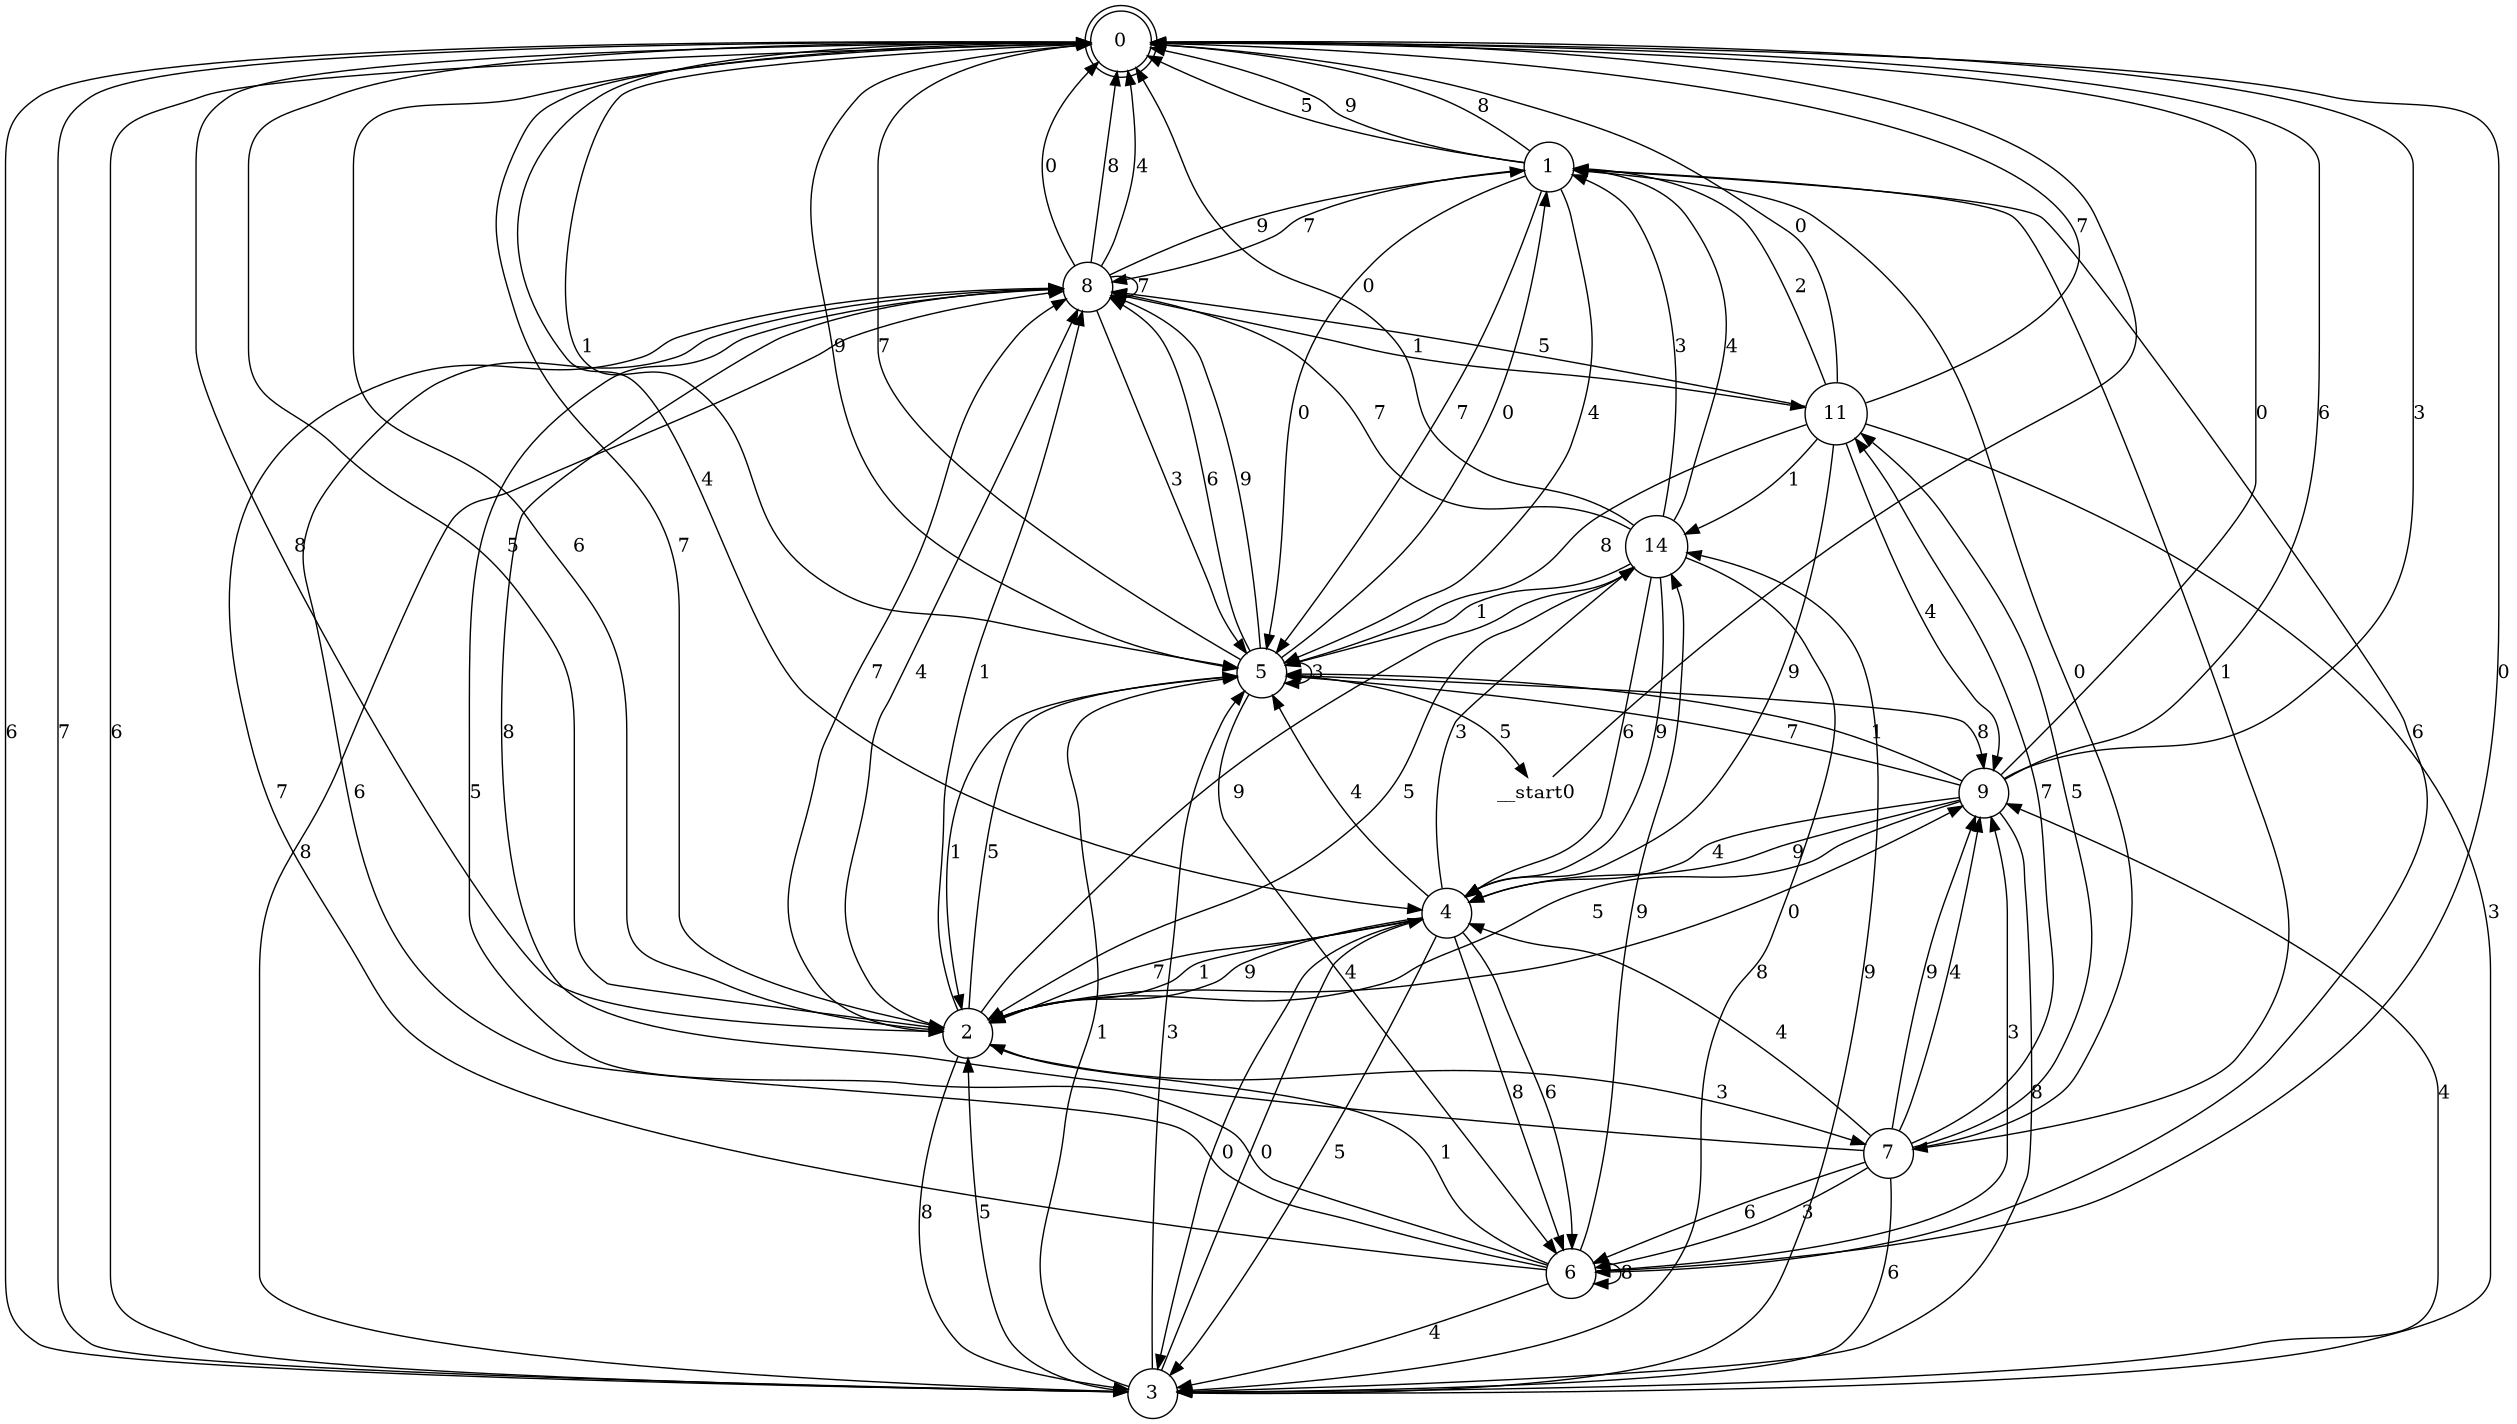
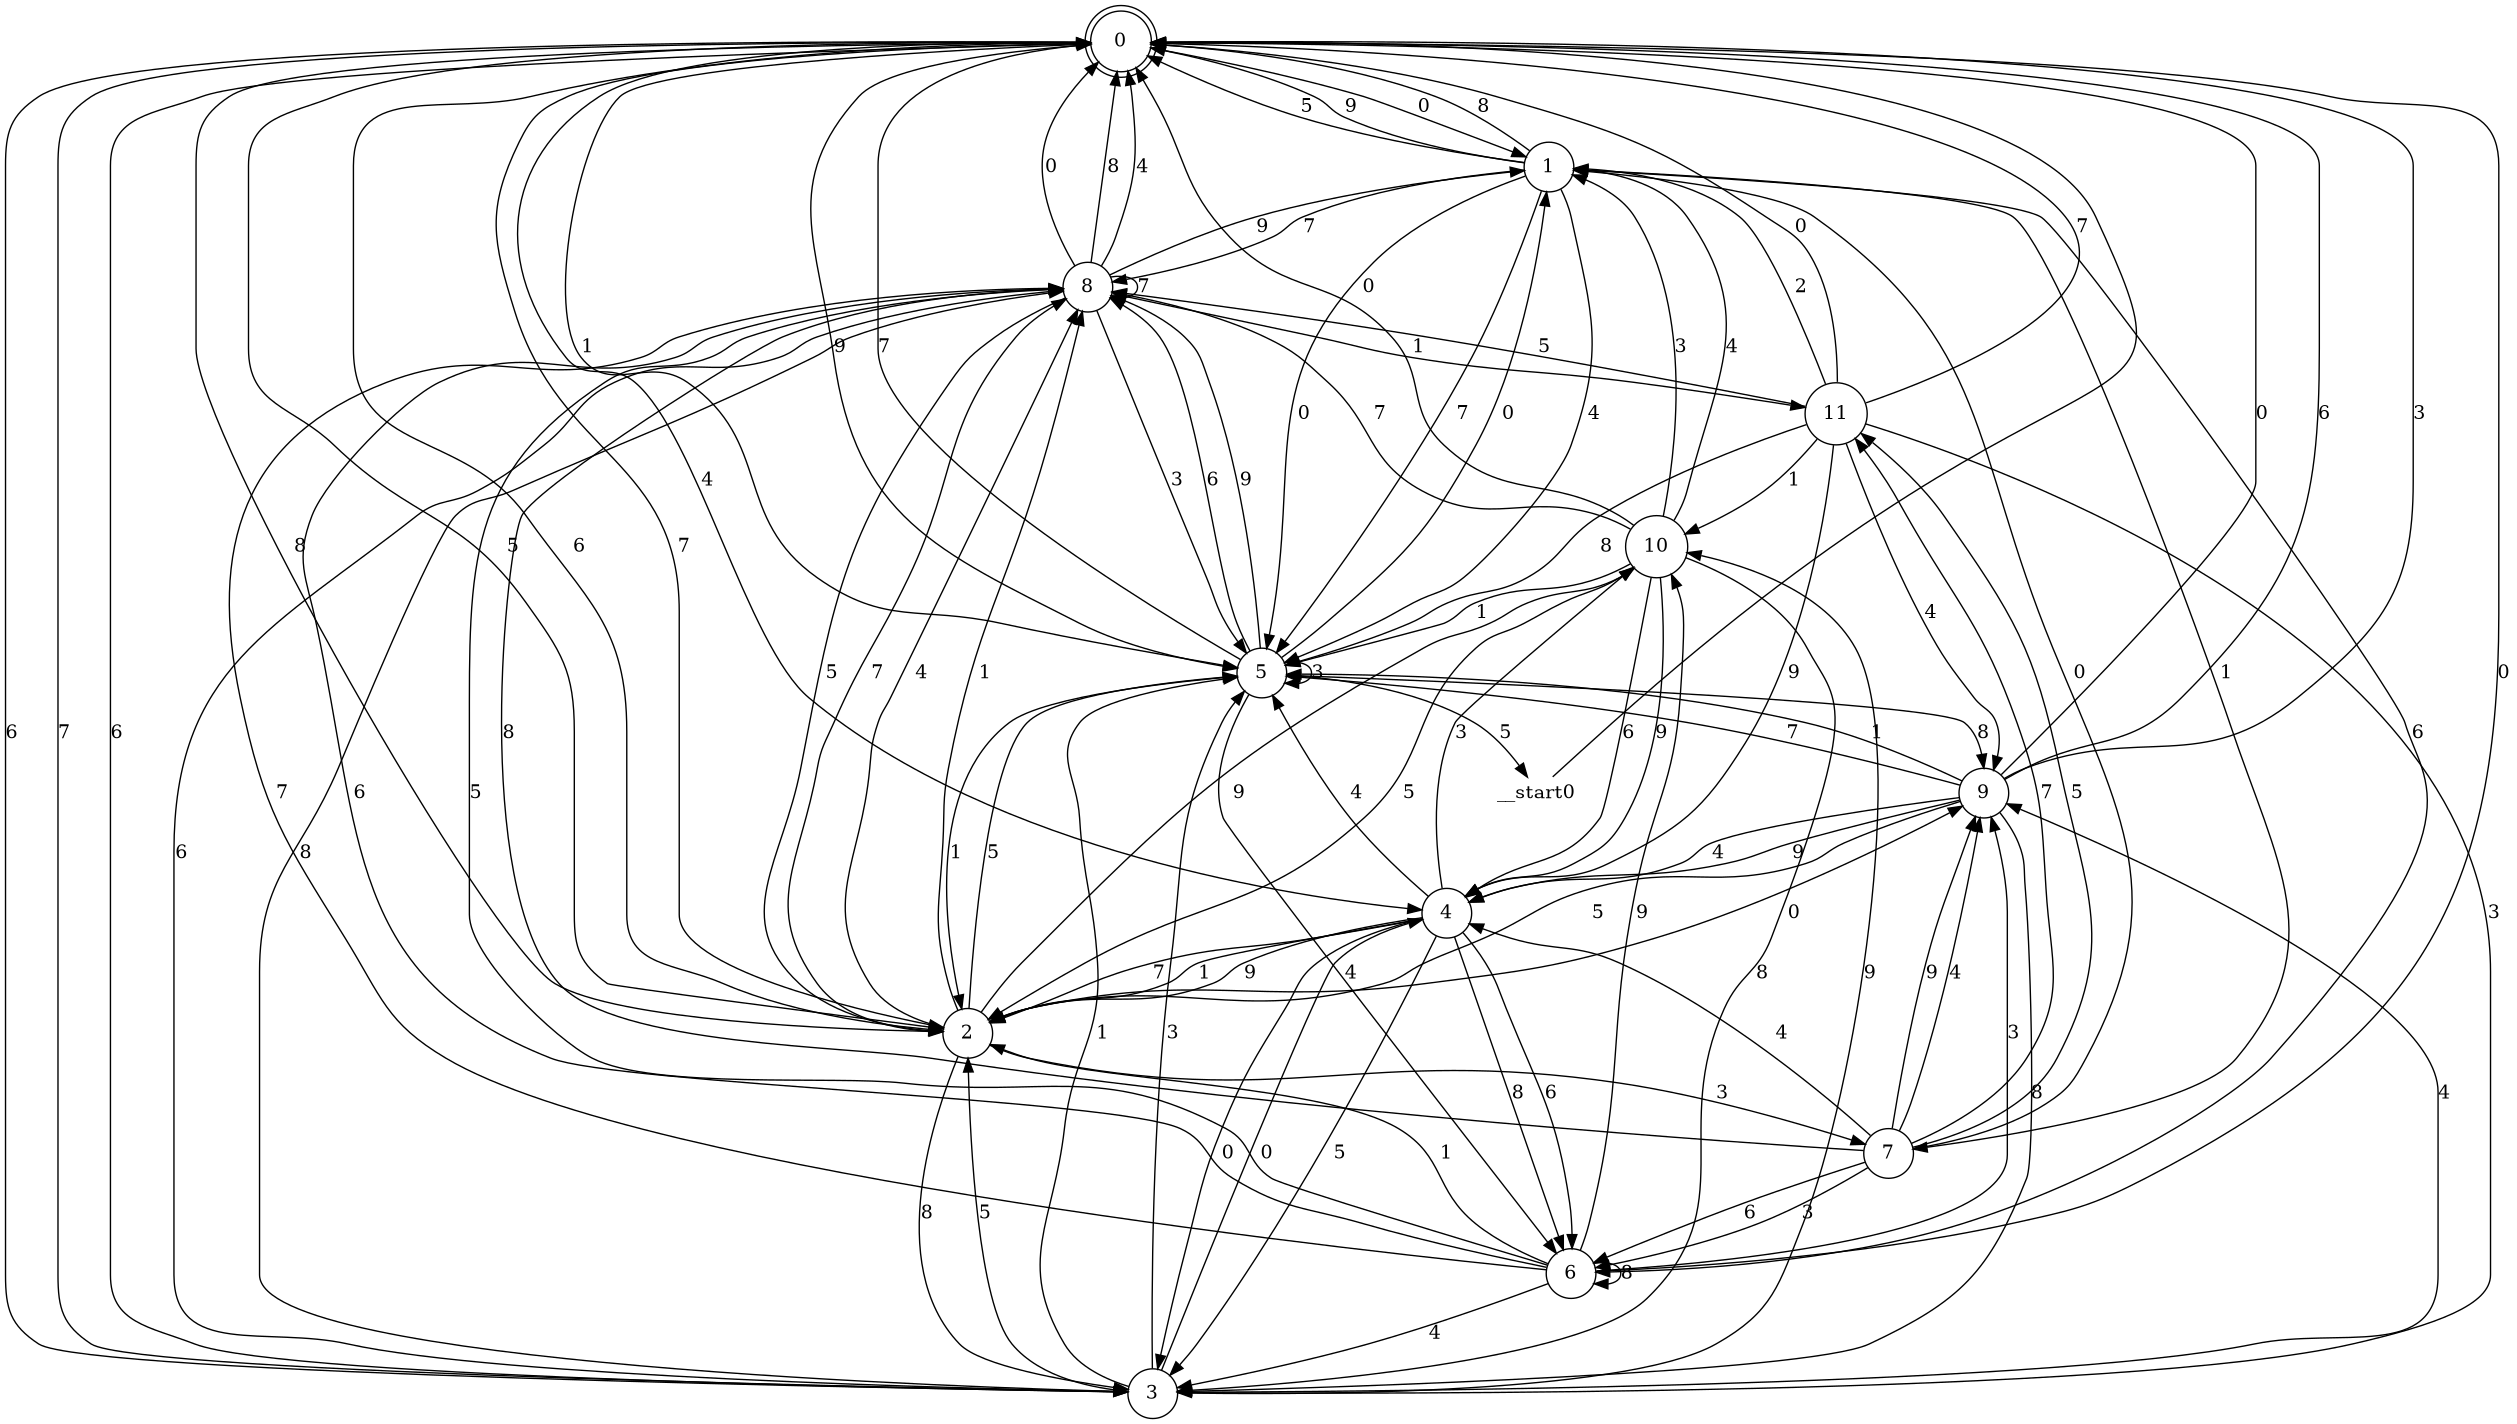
edge "0" -> "1": added, label "0"
node "14": label "14" -> "10"
edge "8" -> "2": added, label "5"
edge "7" -> "3": now "8" -> "3"
